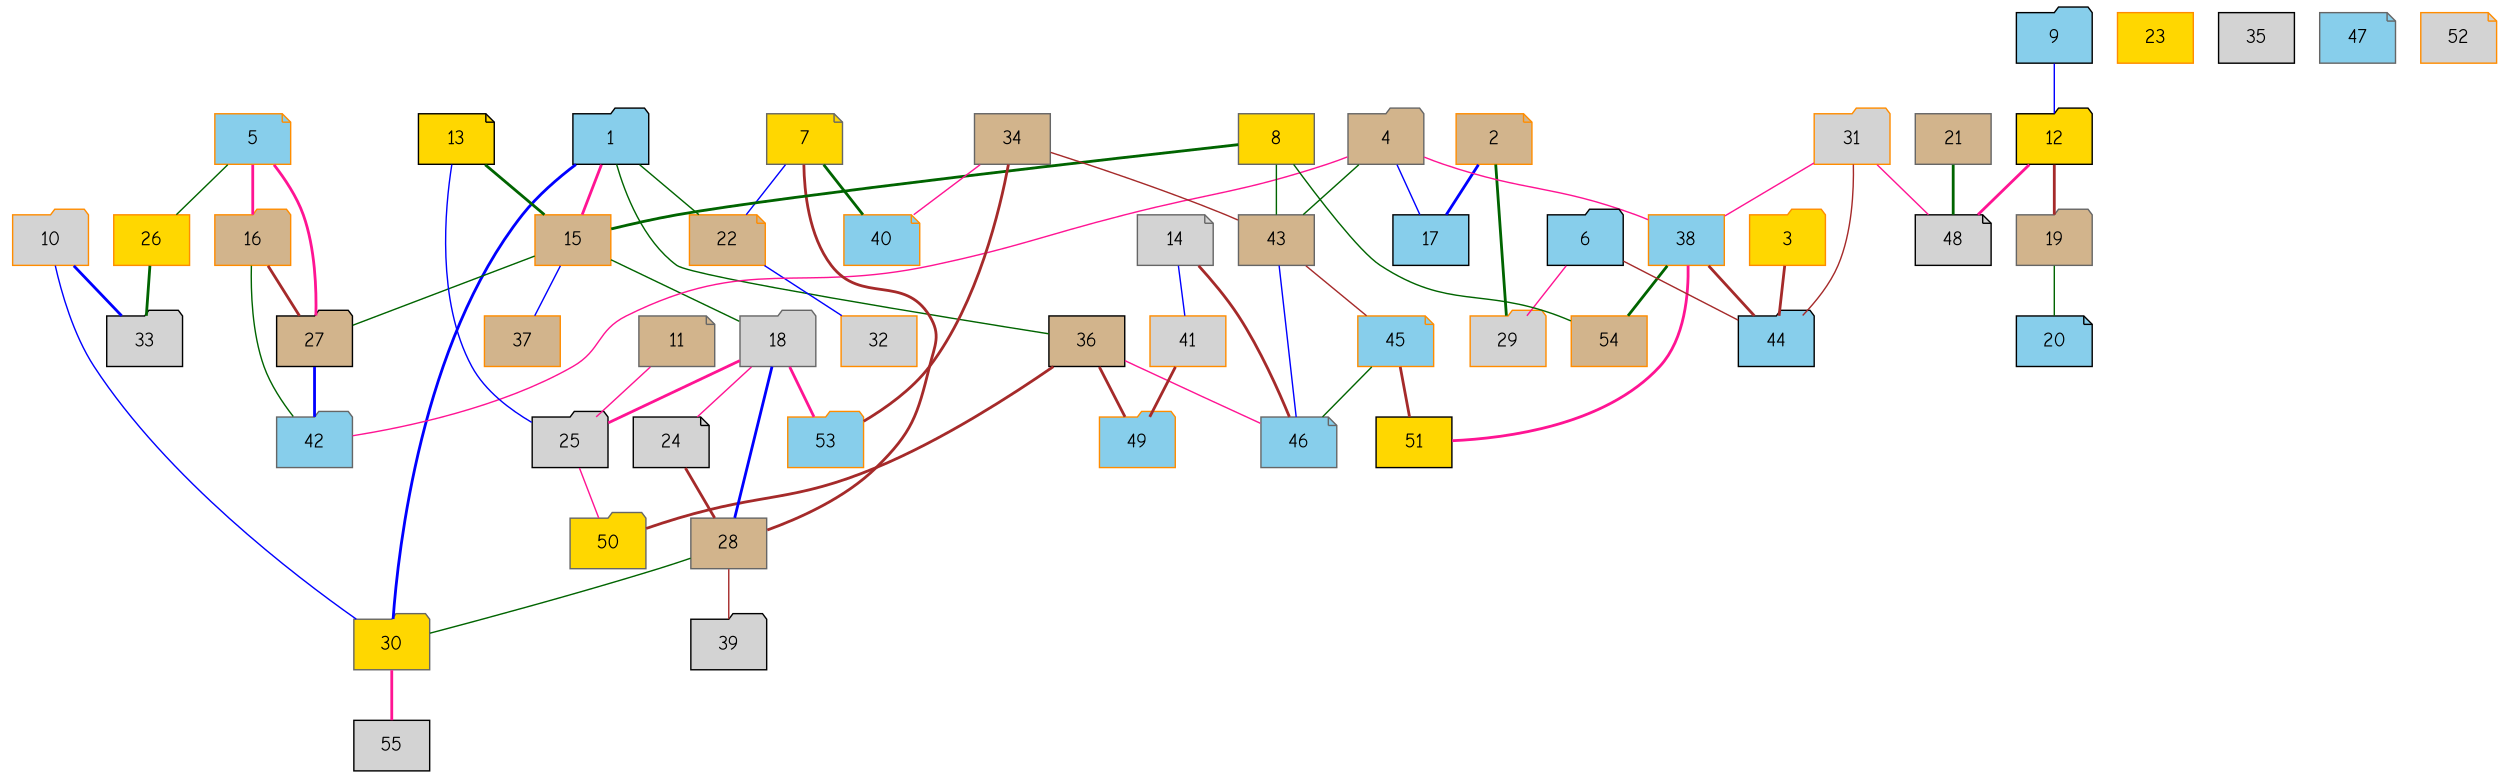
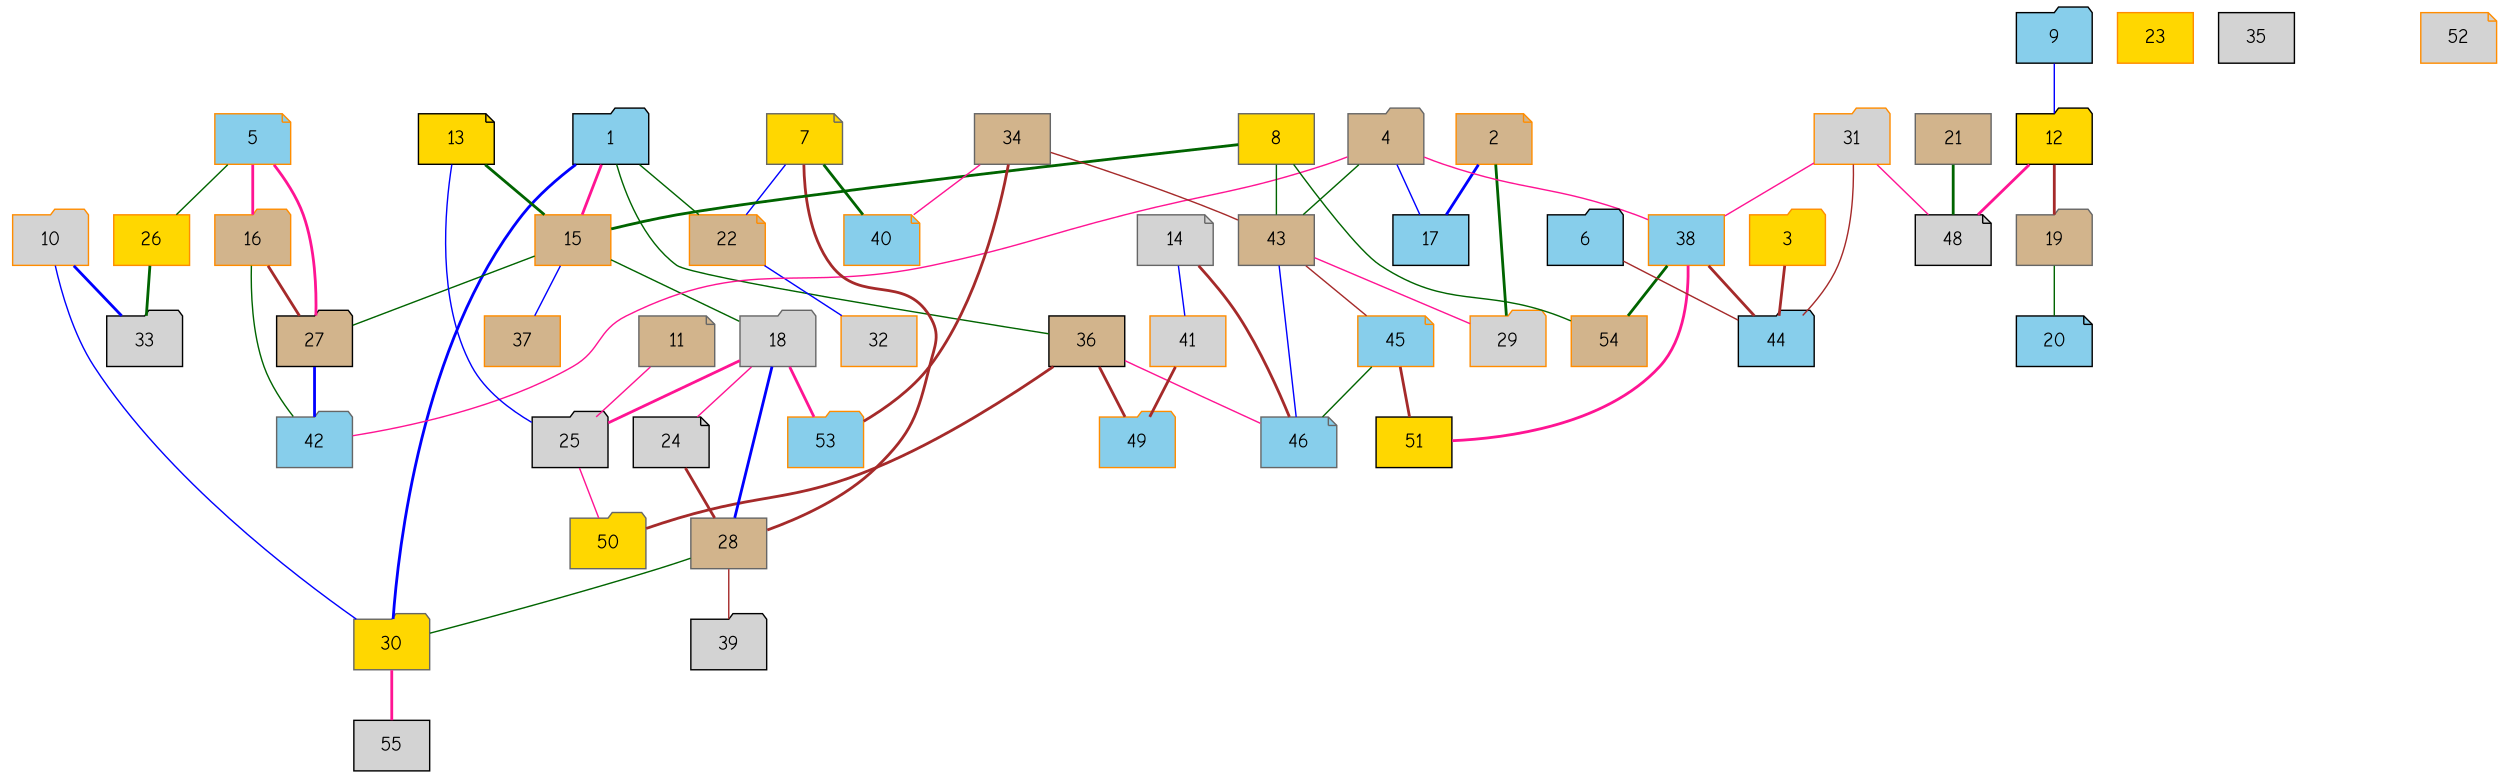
node "47": removed
edge "6" -- "29": now "43" -- "29"
